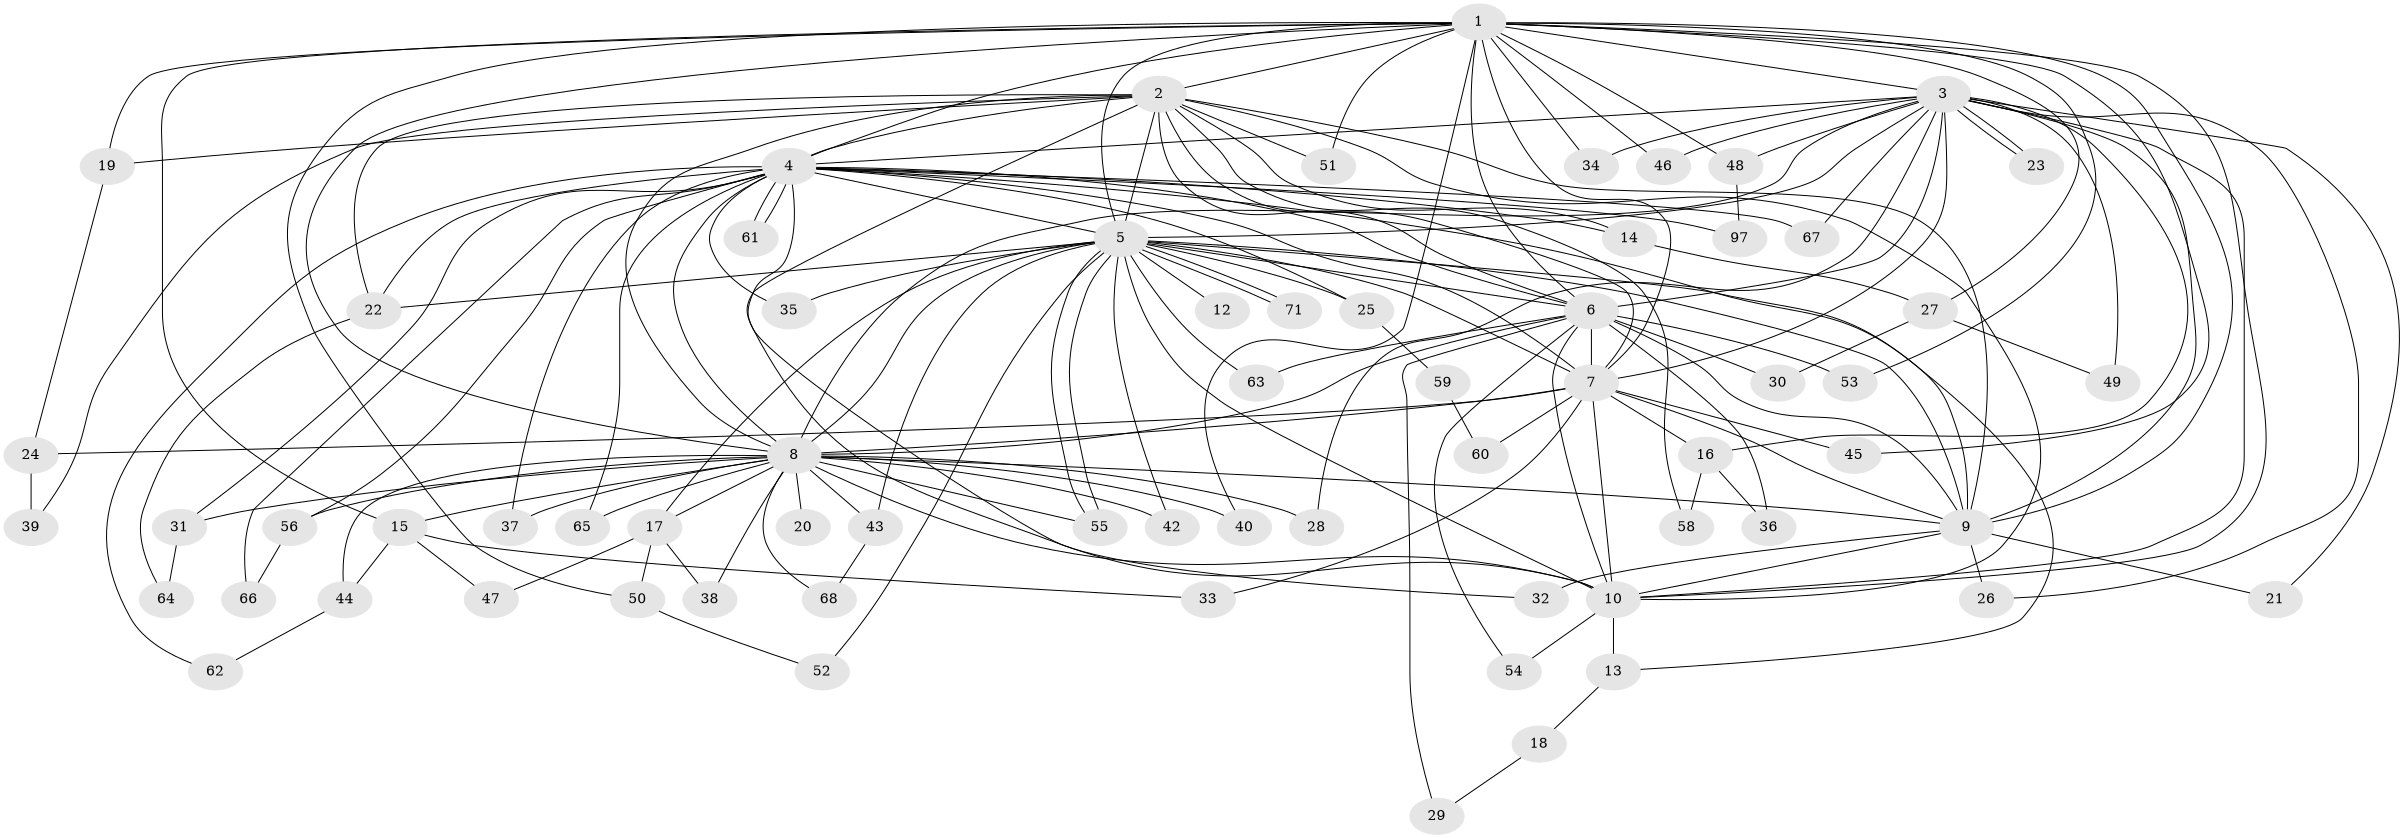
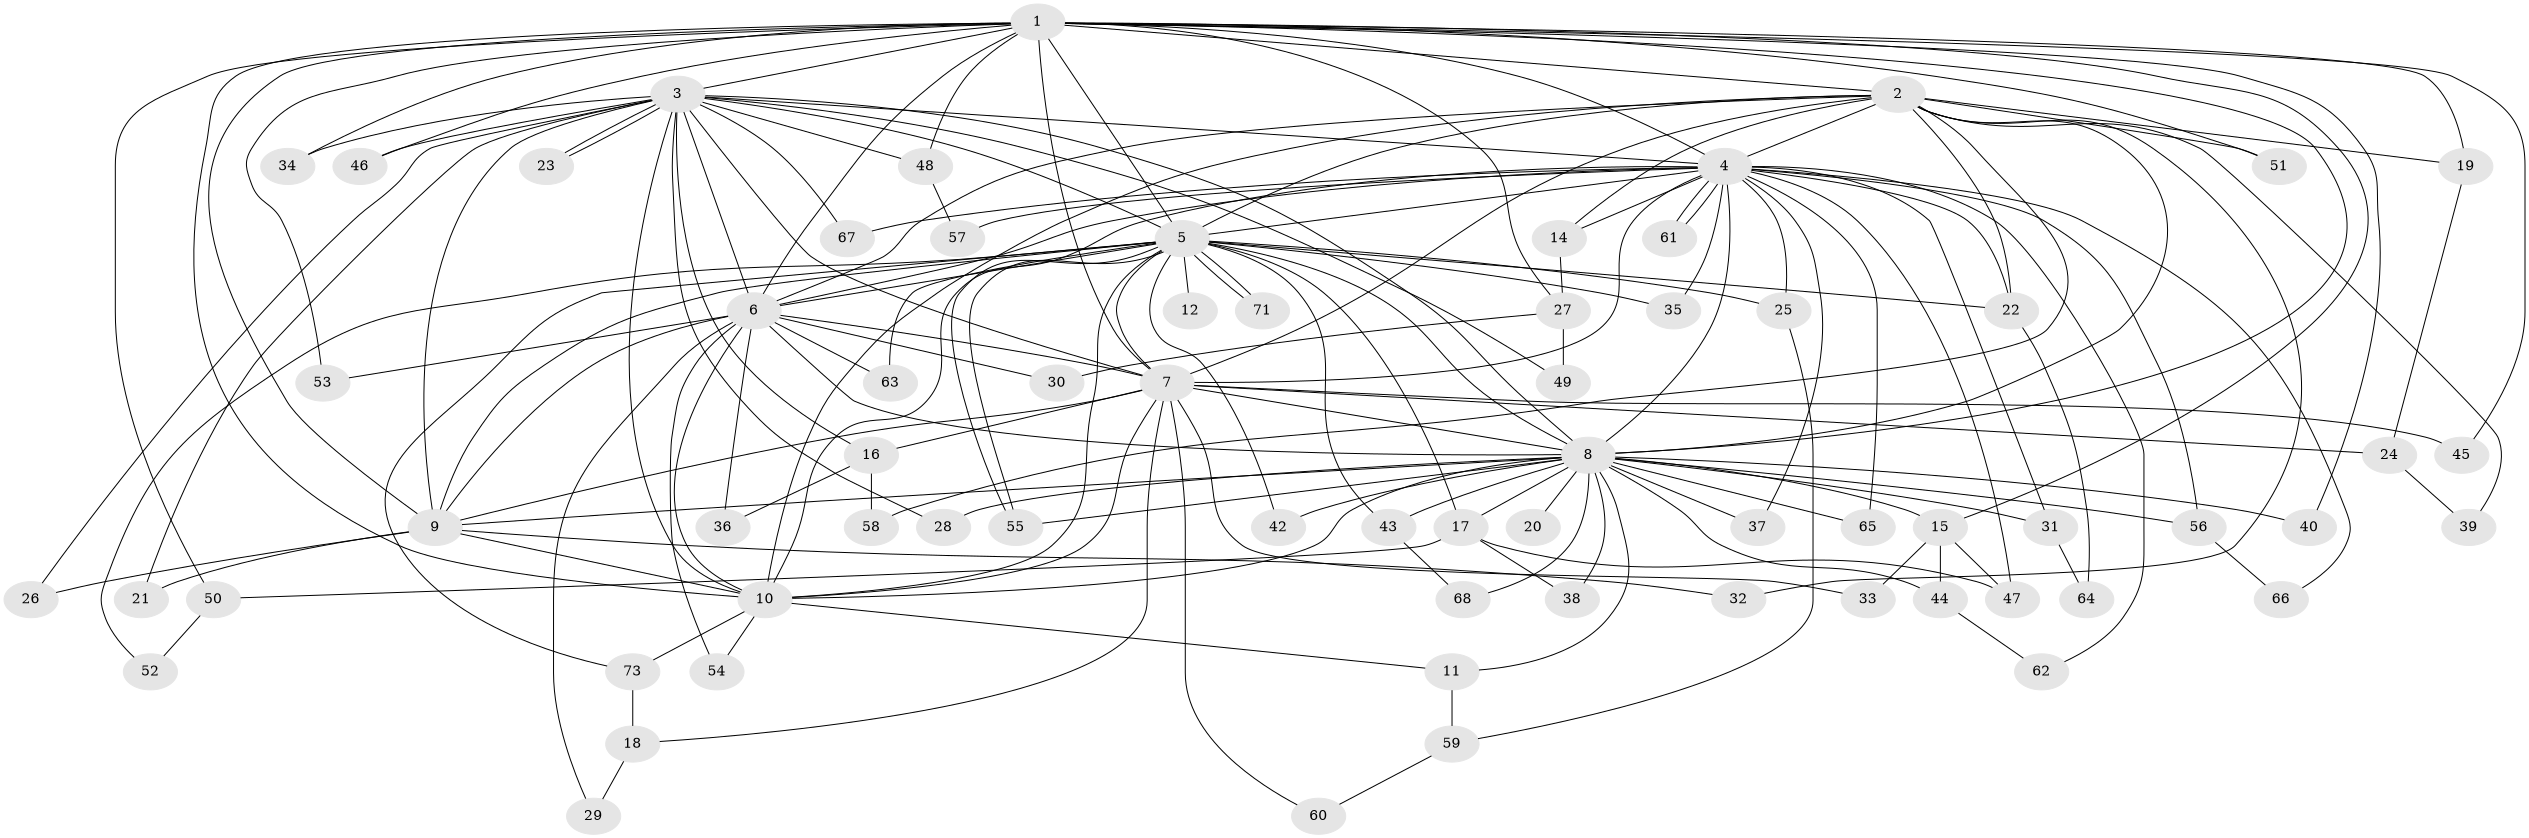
edge "2" -- "9": removed
node "97": label "97" -> "57"
edge "4" -- "9": now "4" -- "47"
node "11": added
node "13": label "13" -> "73"
edge "7" -- "18": added
